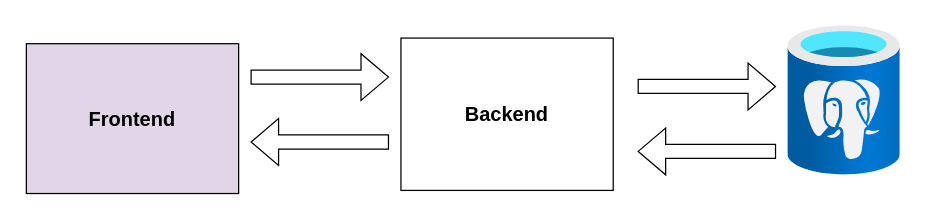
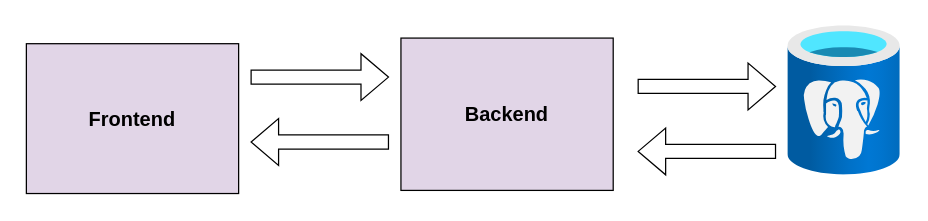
node "Backend": fillcolor #ffffff -> #e1d5e7
